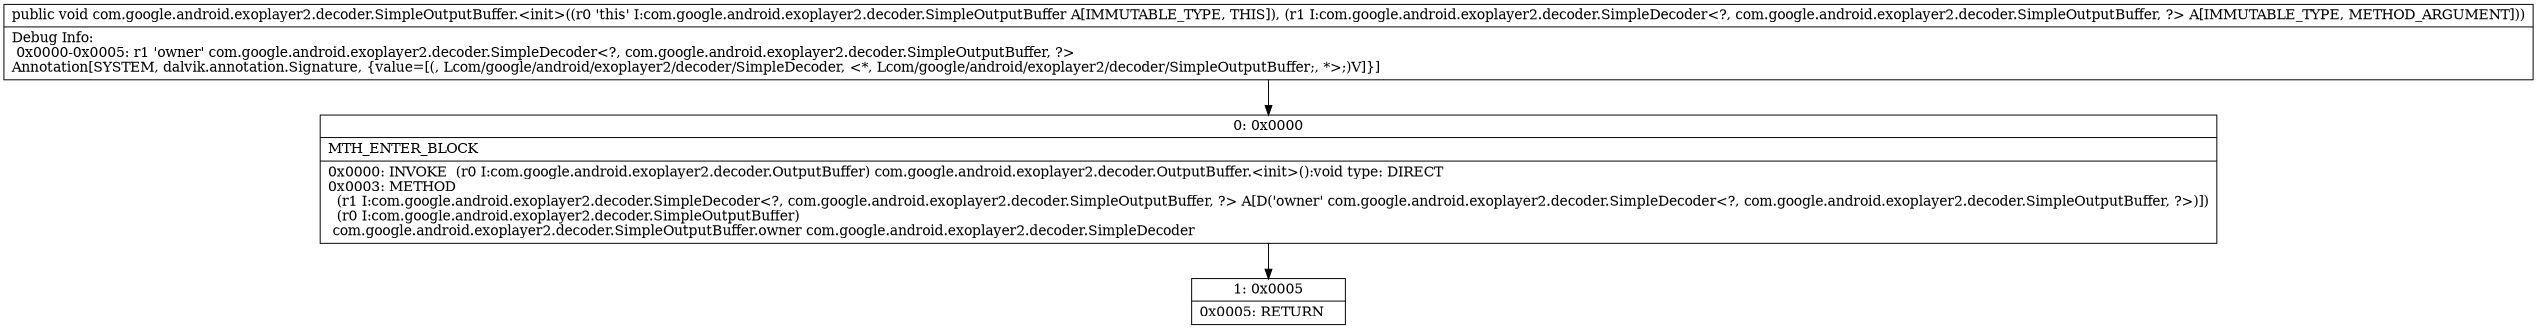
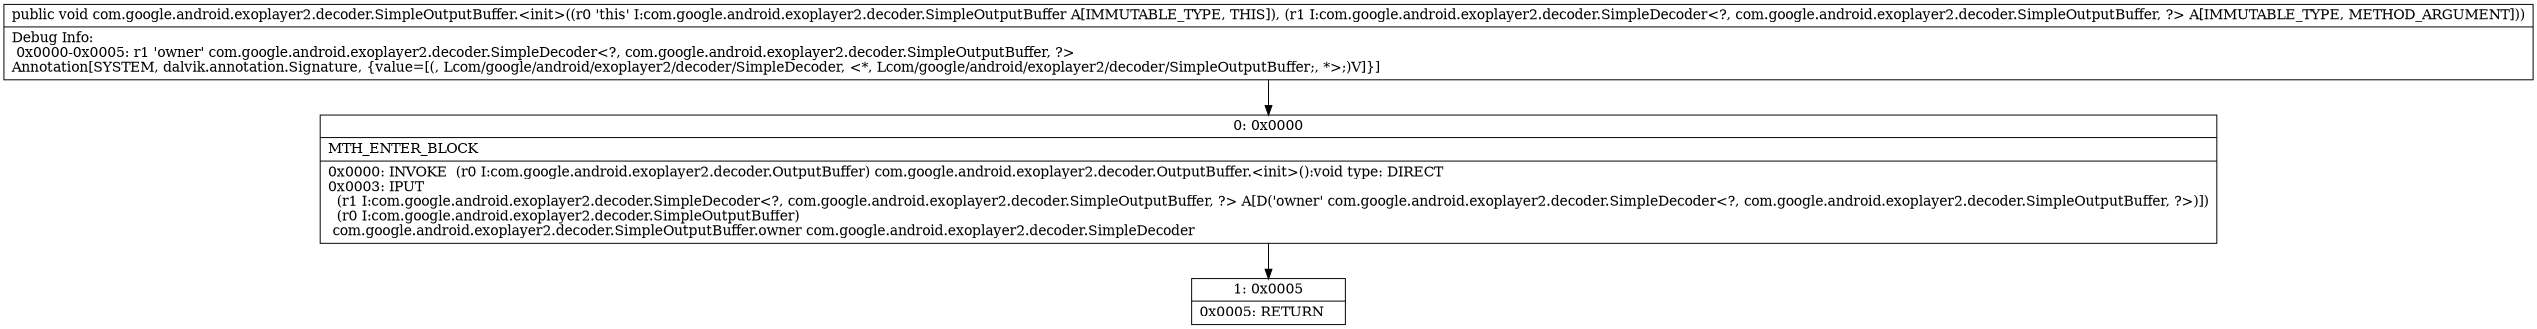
node "0: 0x0000": text "0x0003: METHOD" -> "0x0003: IPUT"
